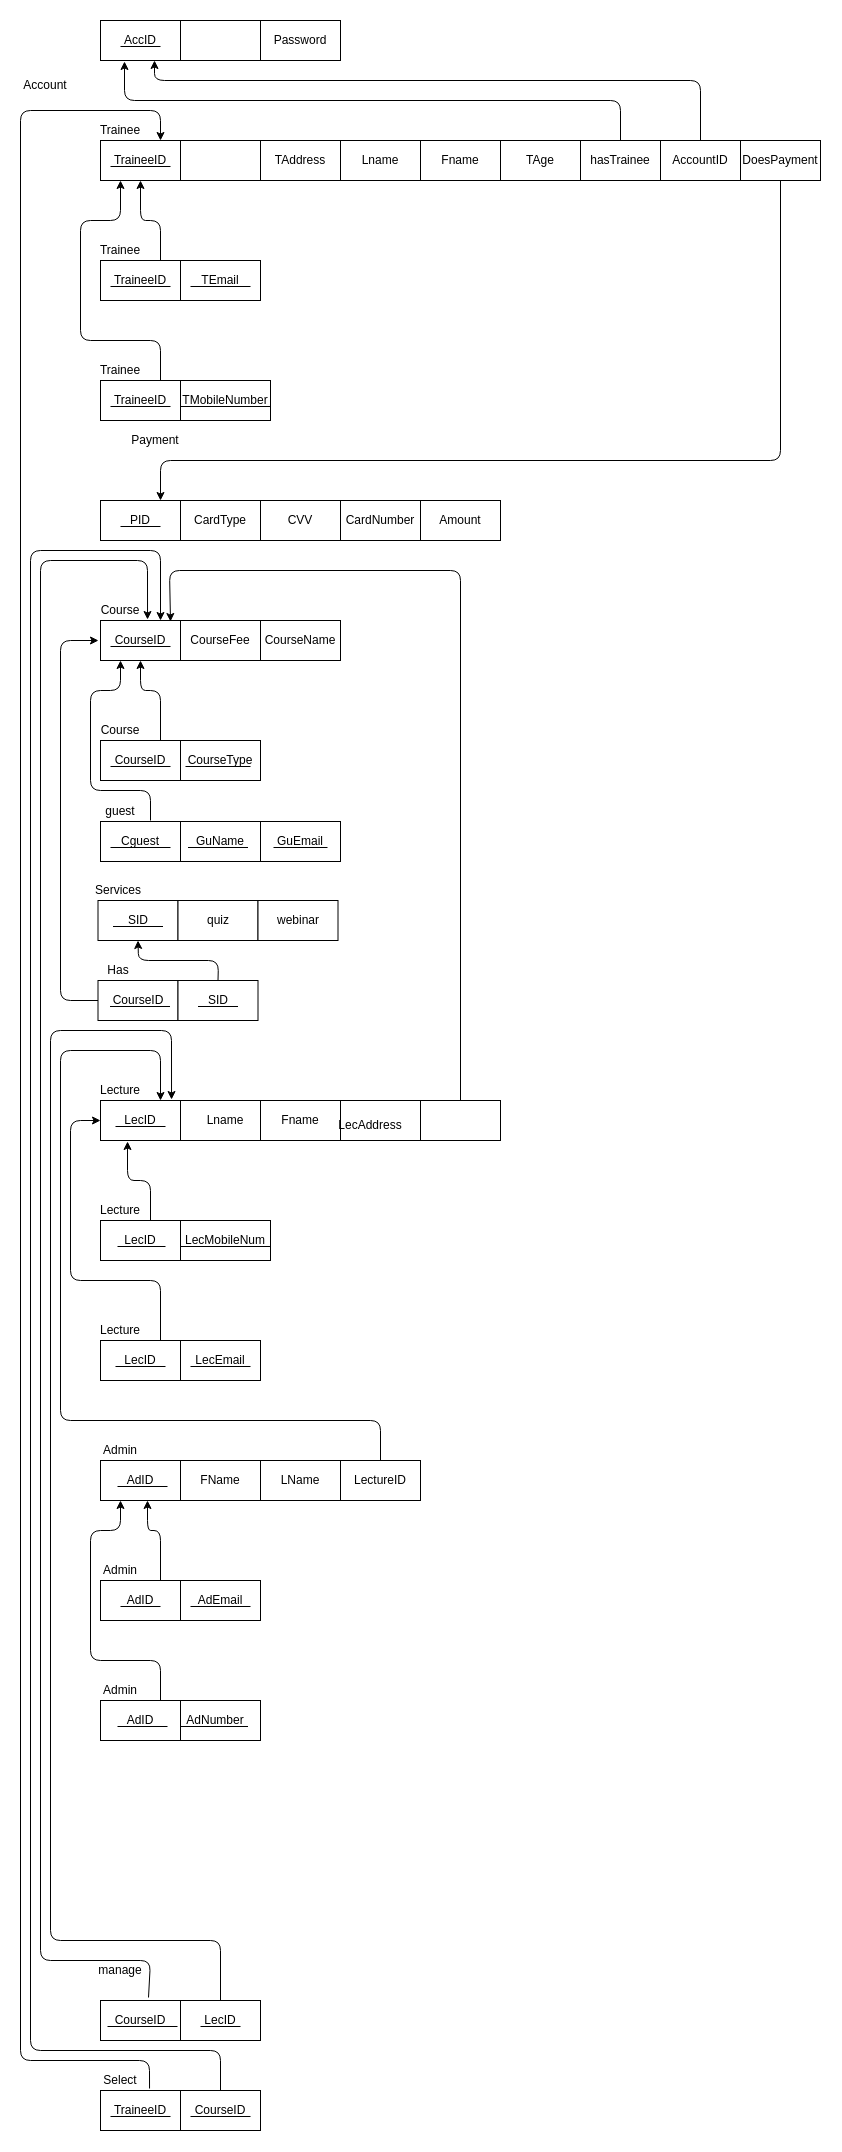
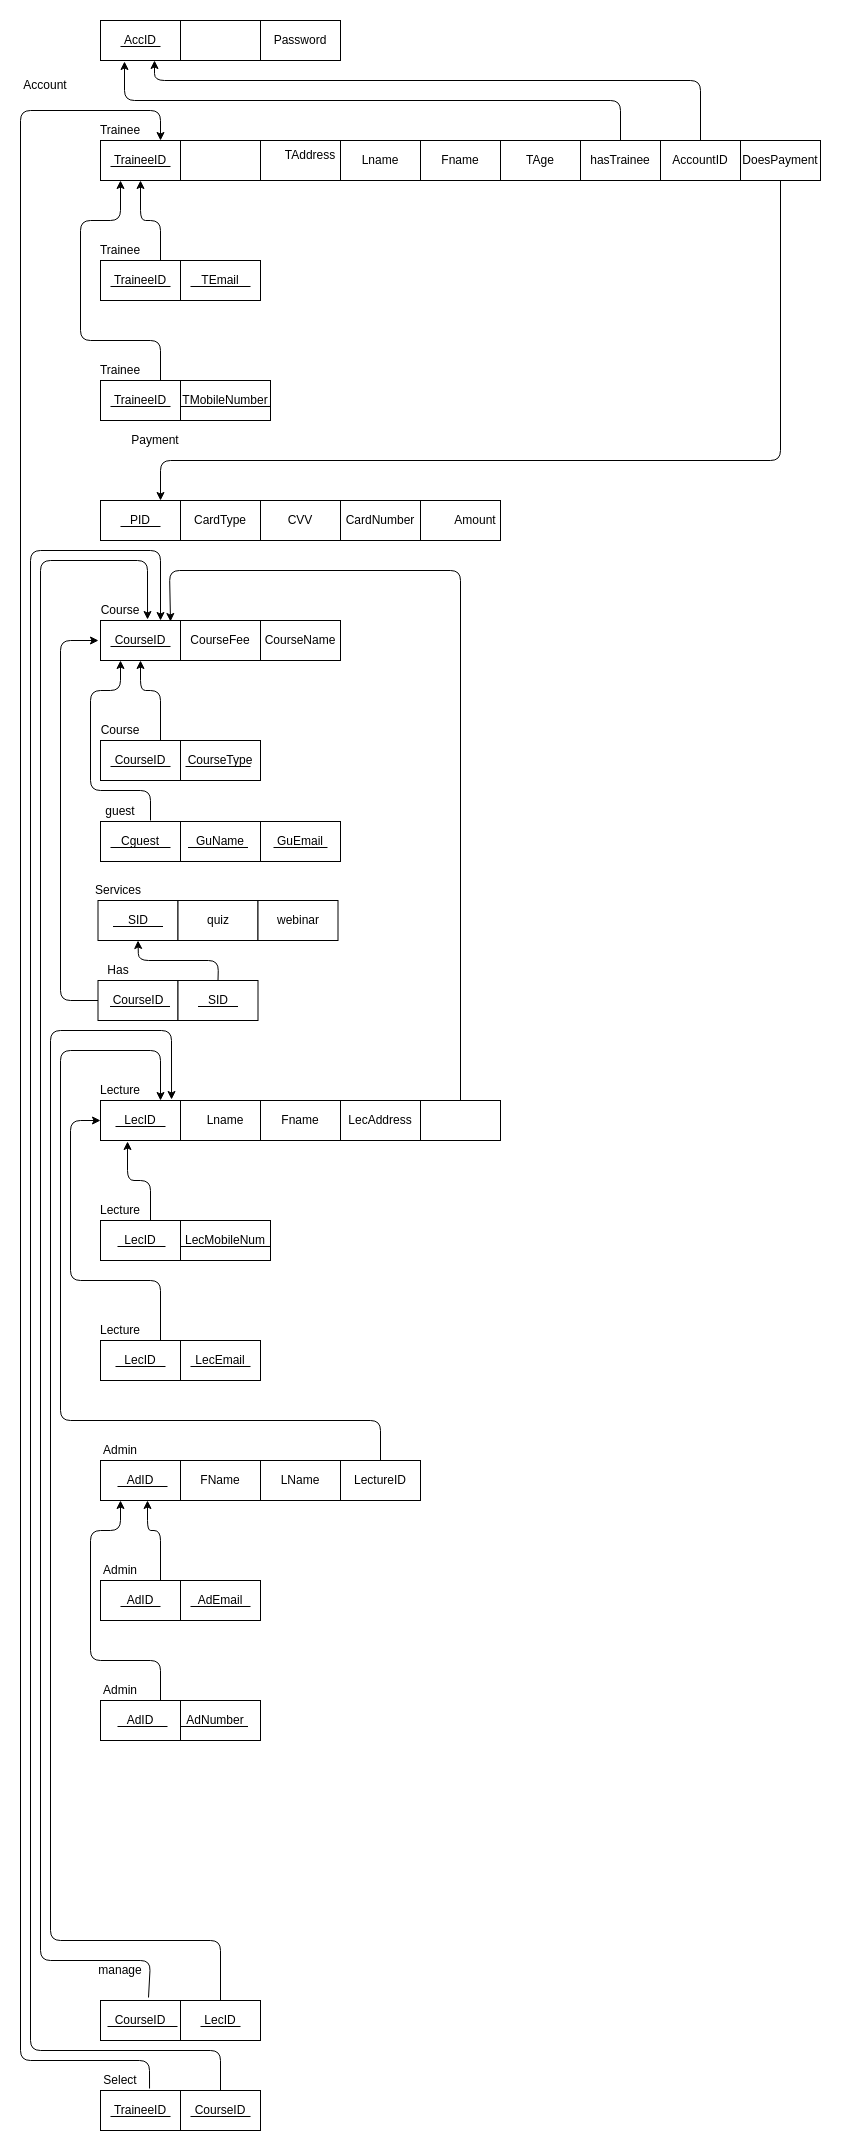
node "TAddress": moved (301, 161) -> (311, 156)
node "Amount": moved (461, 521) -> (476, 521)
node "LecAddress": moved (371, 1126) -> (381, 1121)
